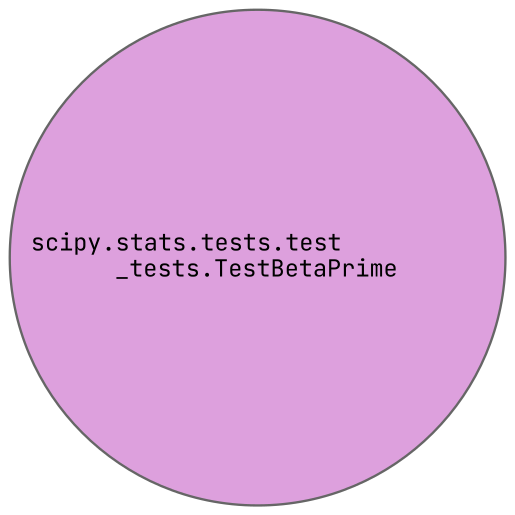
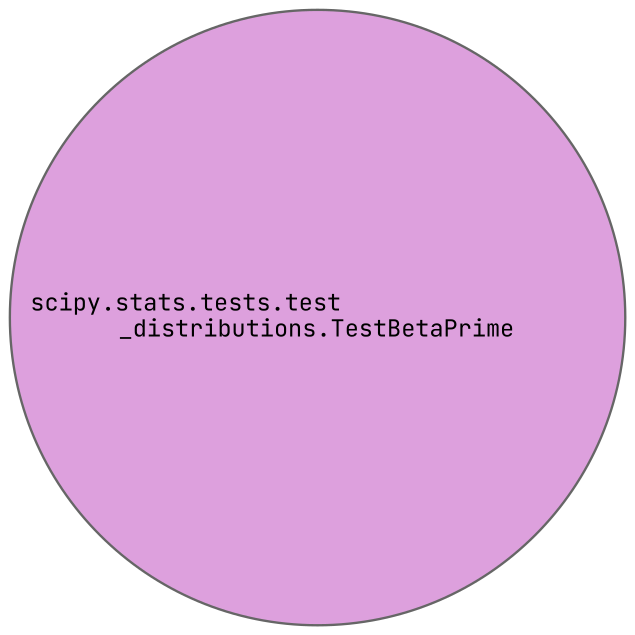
node "scipy.stats.tests.test _tests.TestBetaPrime": label "scipy.stats.tests.test _tests.TestBetaPrime" -> "scipy.stats.tests.test _distributions.TestBetaPrime"
